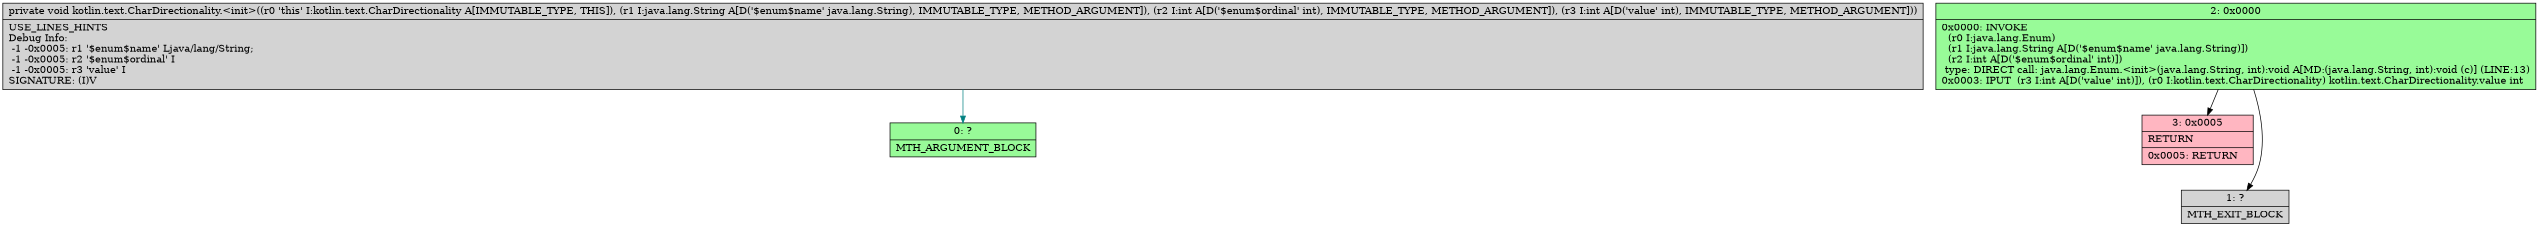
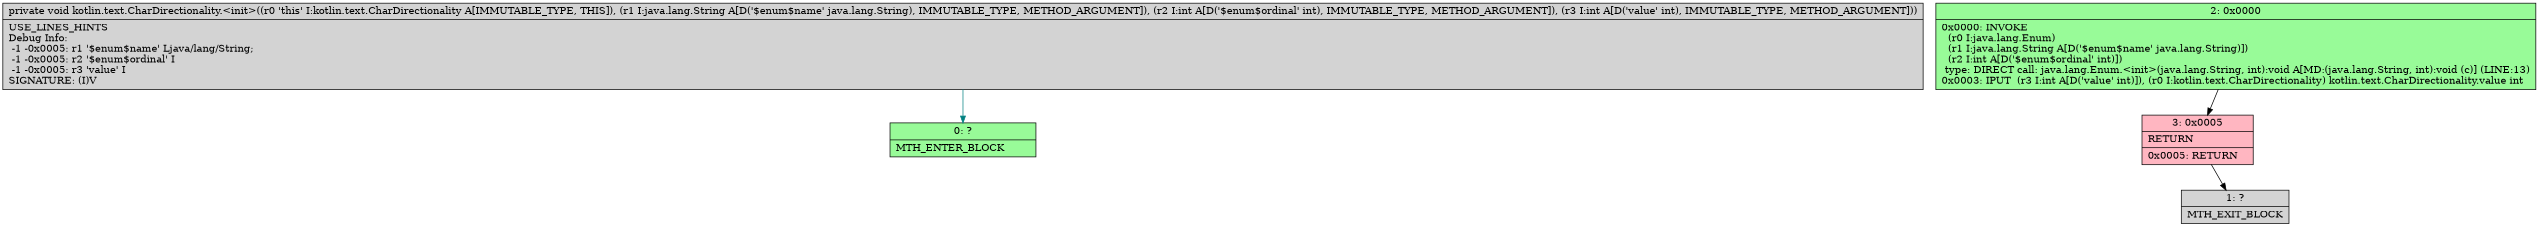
edge "2: 0x0000" -> "1: ?": now "3: 0x0005" -> "1: ?"
node "0: ?": text "MTH_ARGUMENT_BLOCK" -> "MTH_ENTER_BLOCK"
